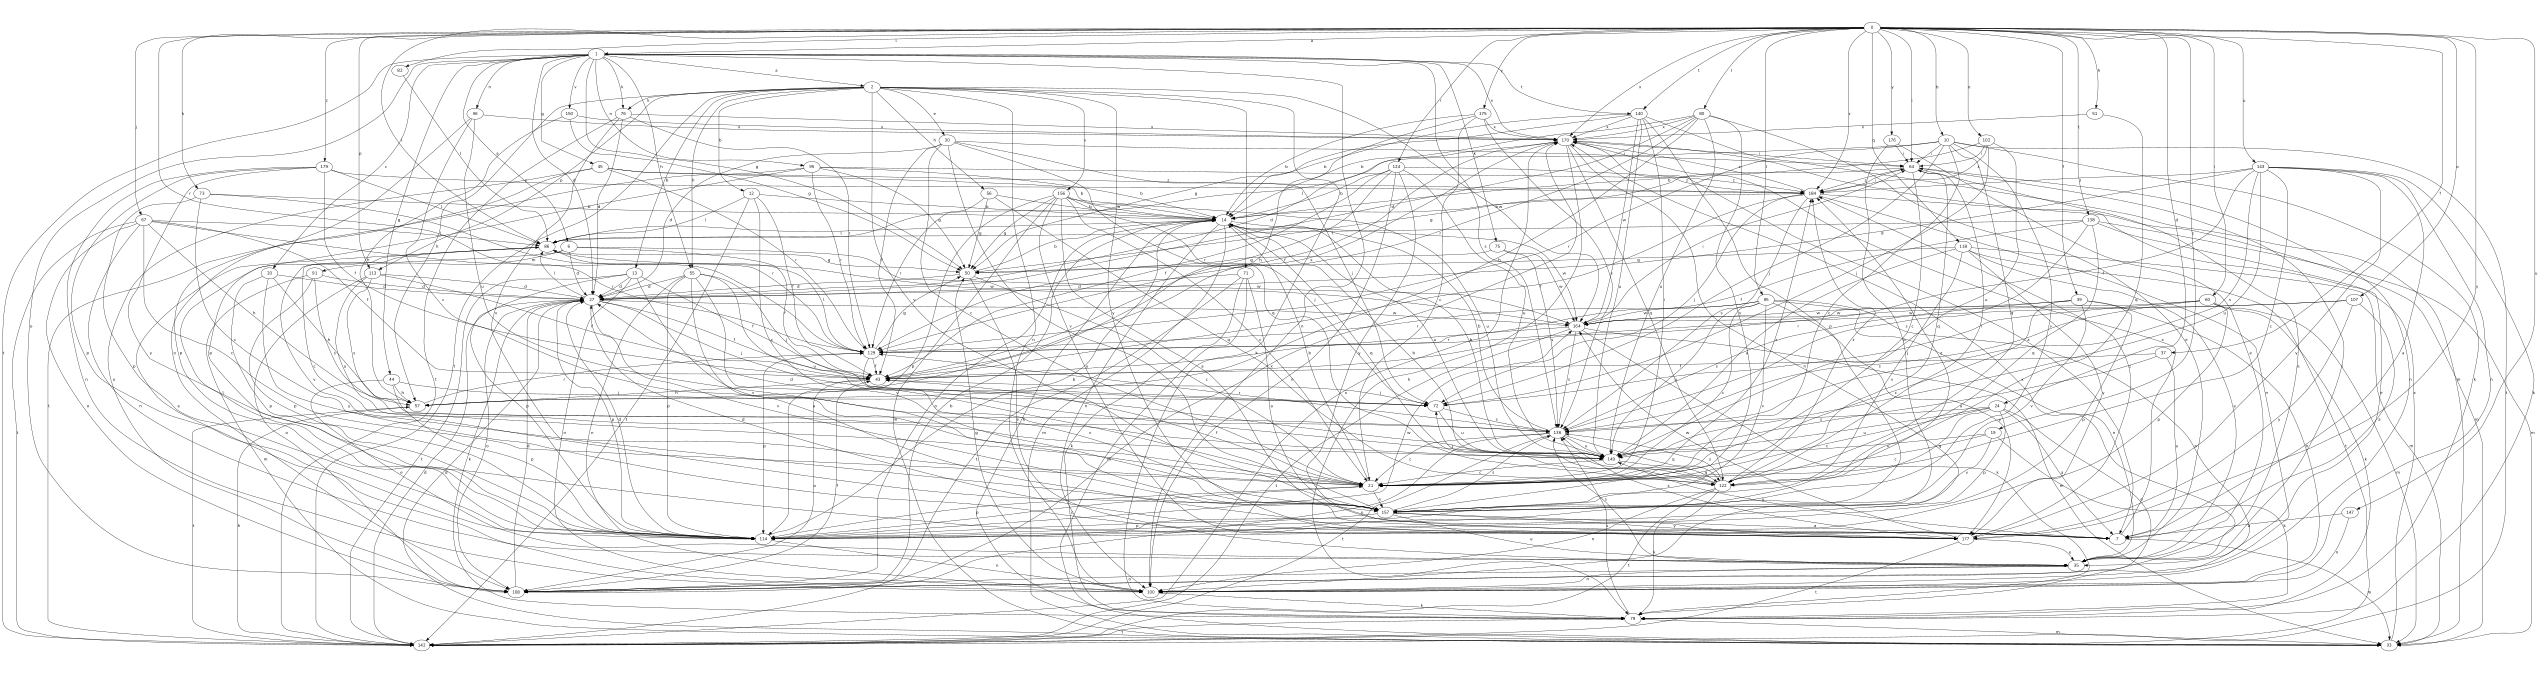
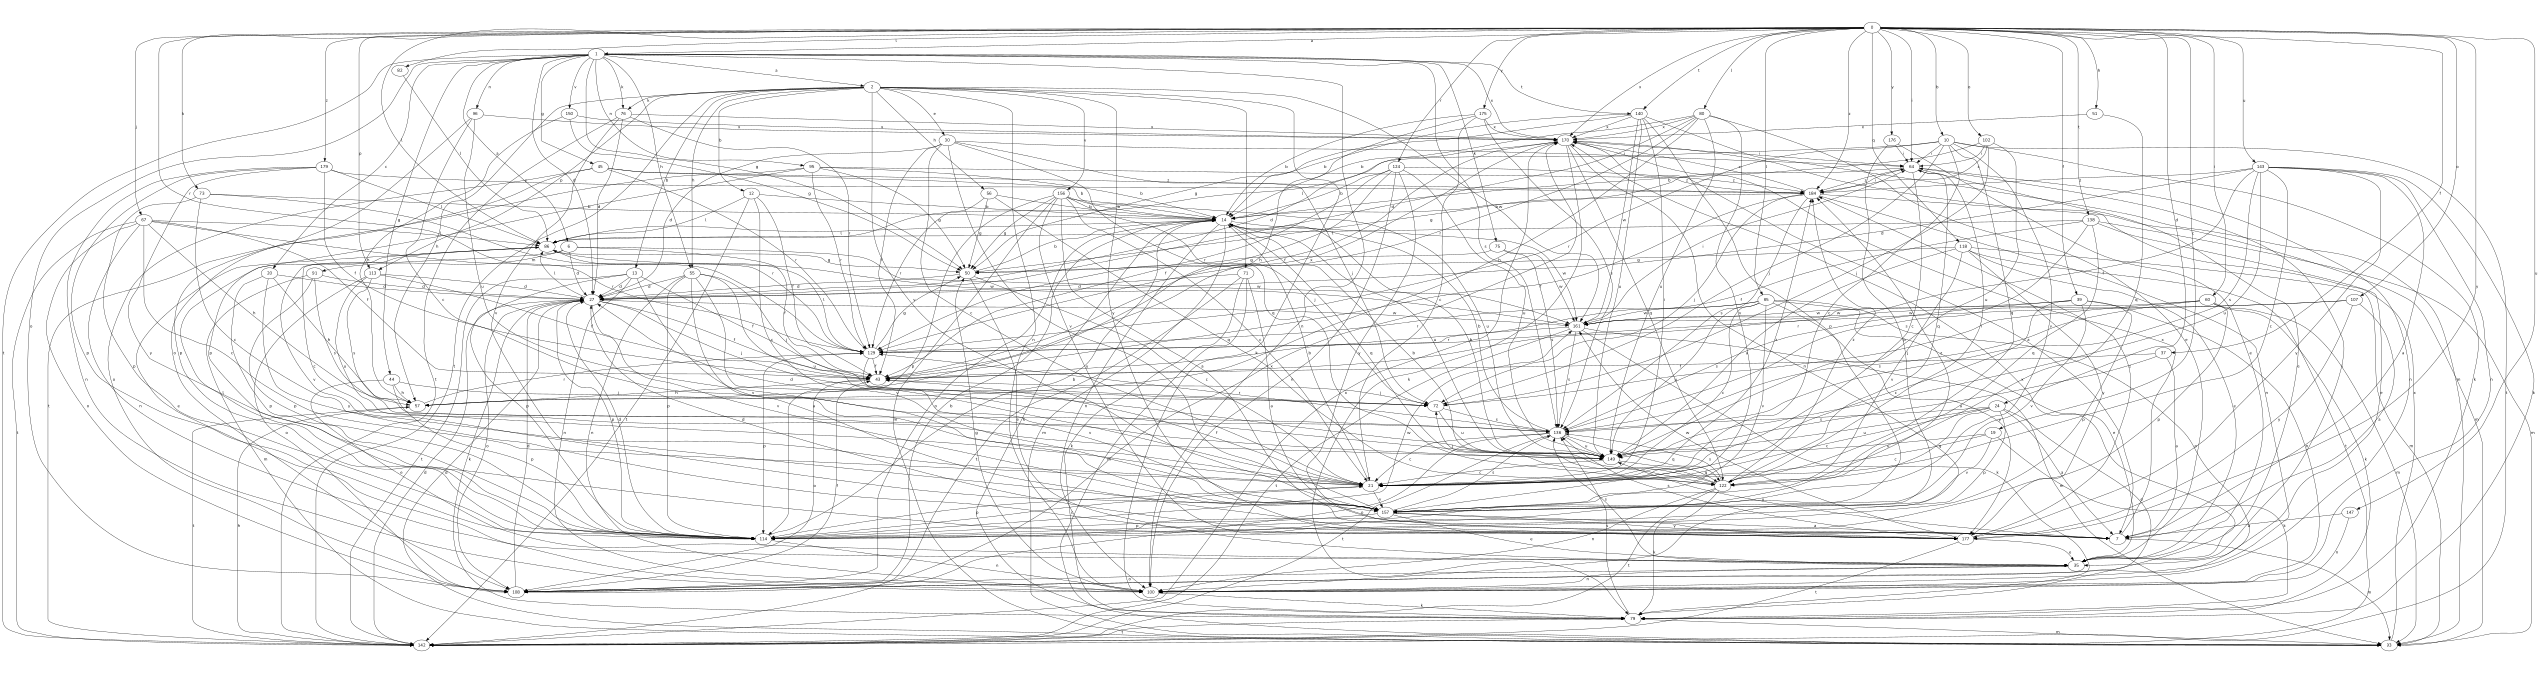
node "164": label "164" -> "161"
